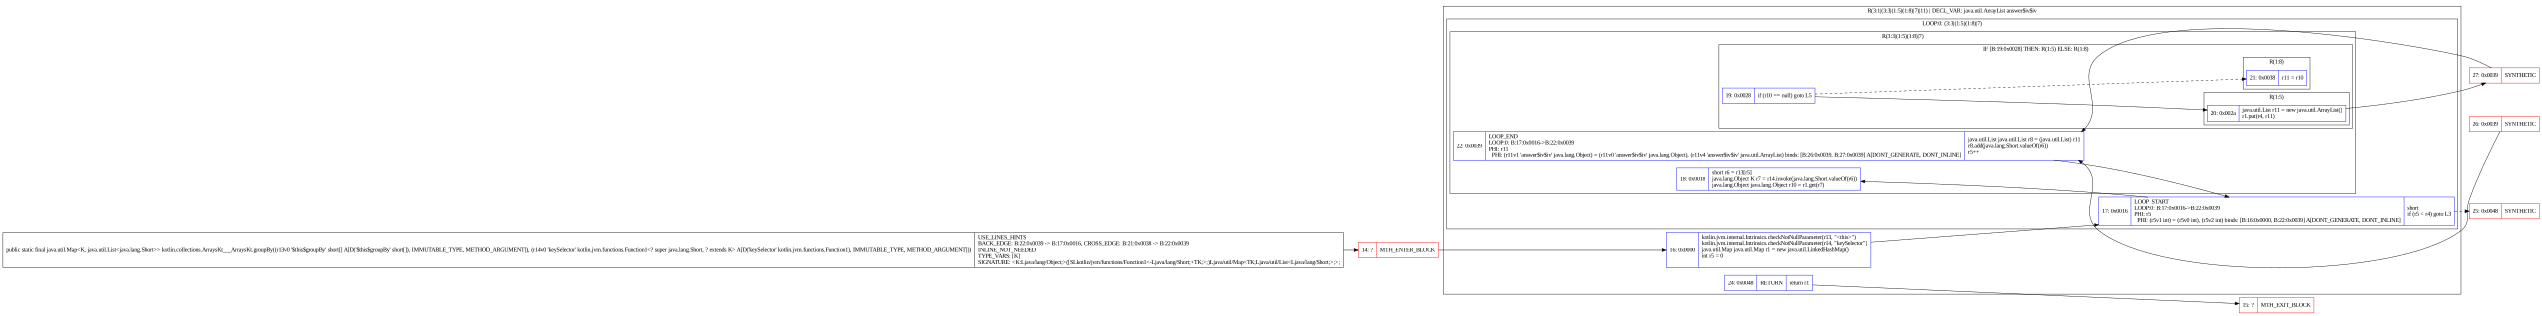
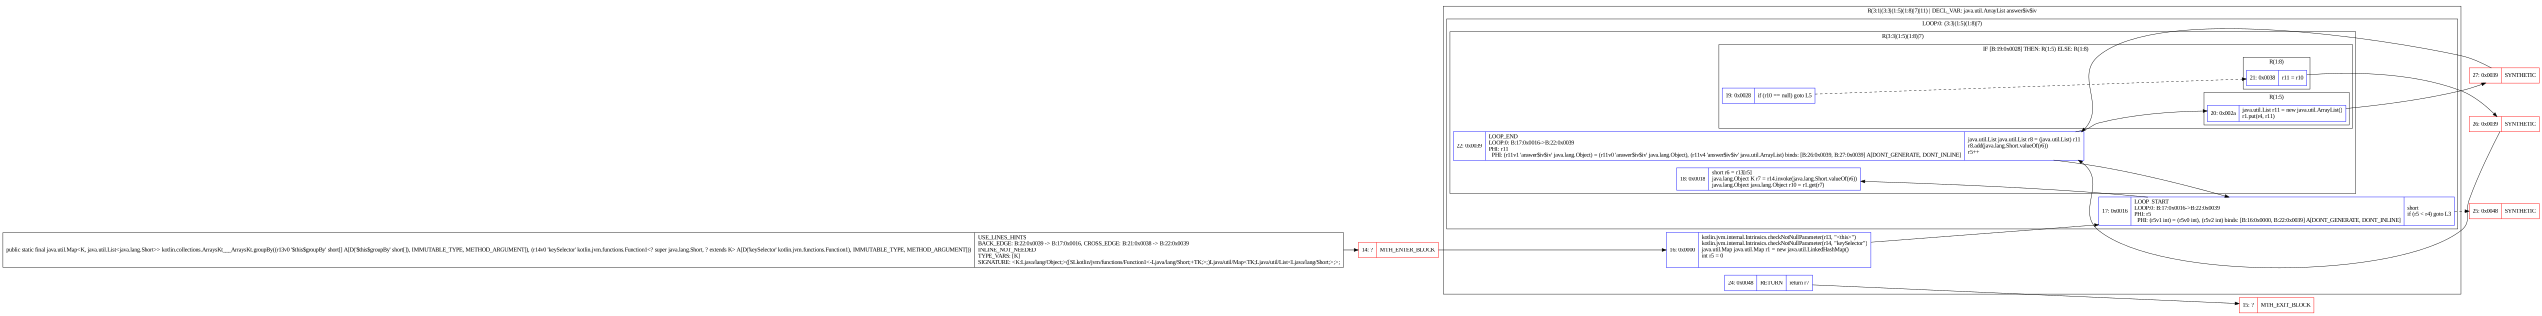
edge "21: 0x0038" -> "26: 0x0039": added
edge "19: 0x0028" -> "20: 0x002a": now "22: 0x0039" -> "20: 0x002a"
node "24: 0x0048": text "return r1" -> "return r7"
